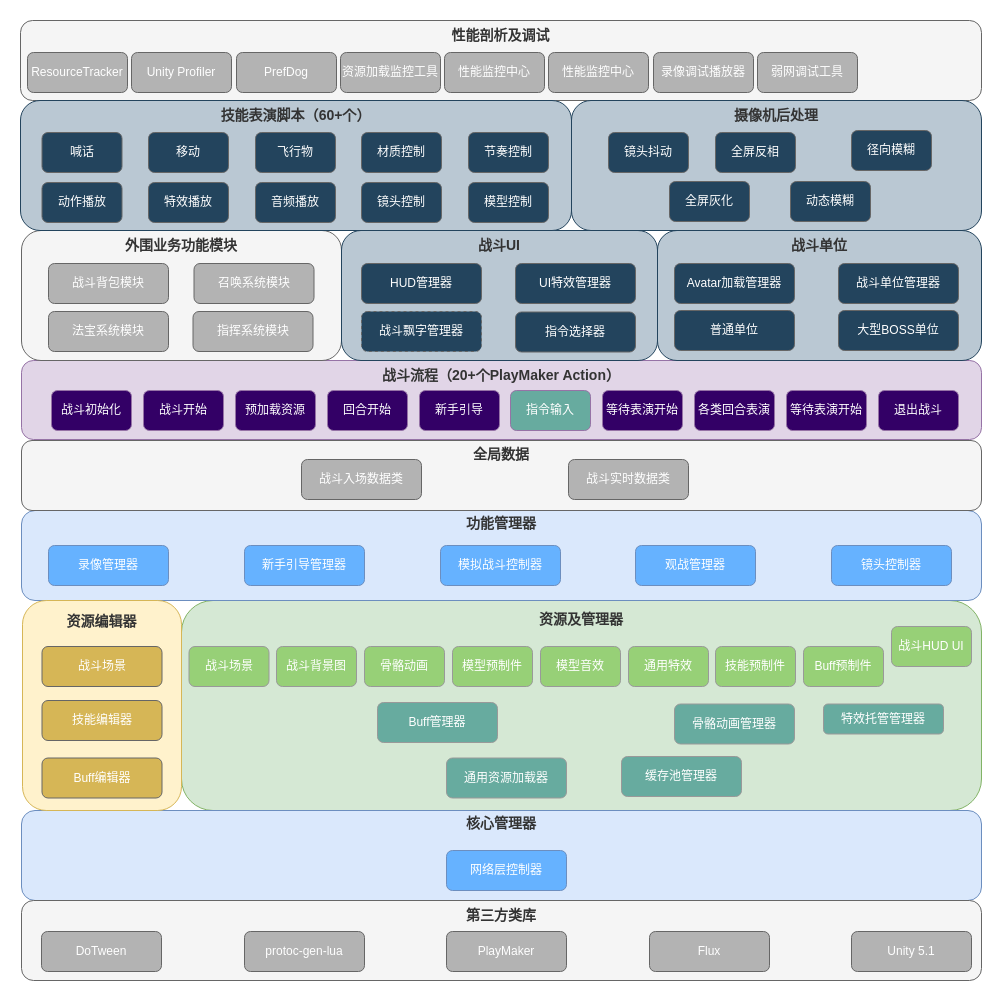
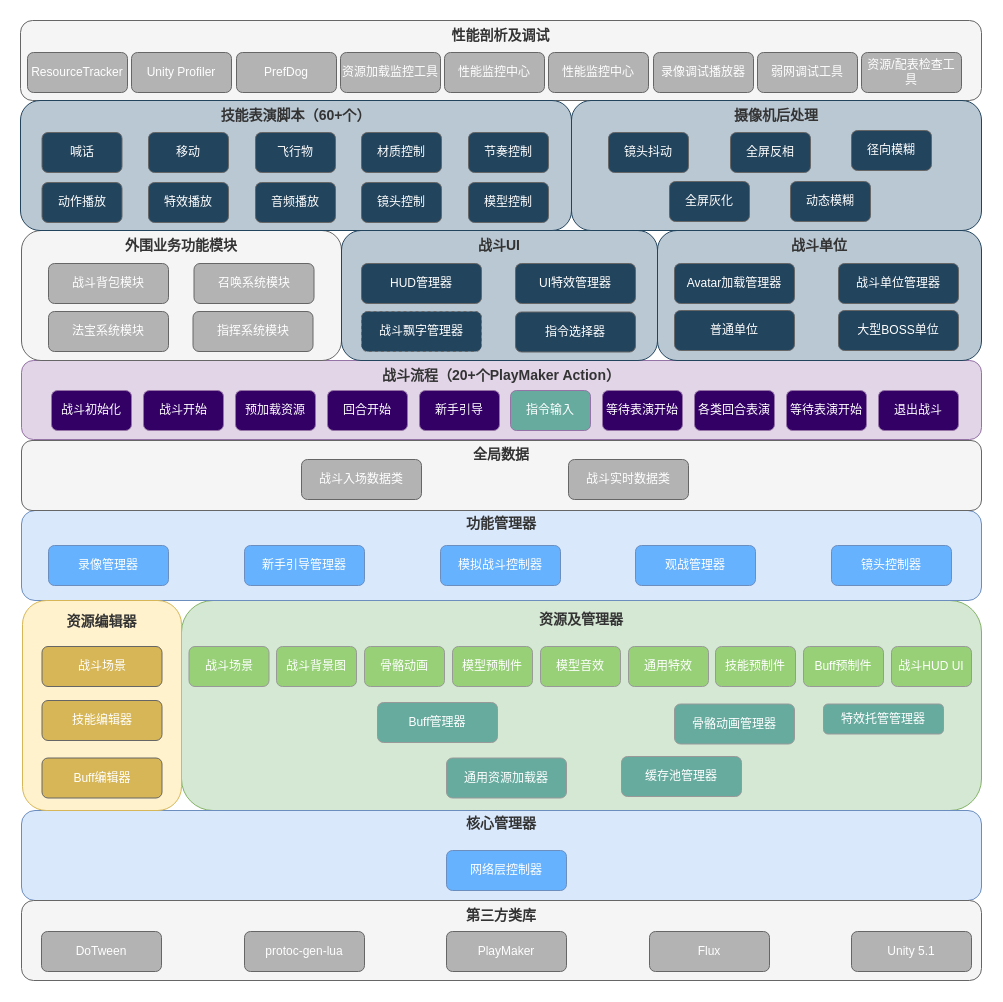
node "资源/配表检查工具": added
node "全屏反相": moved (756, 153) -> (771, 153)
node "战斗HUD UI": moved (932, 647) -> (932, 667)
